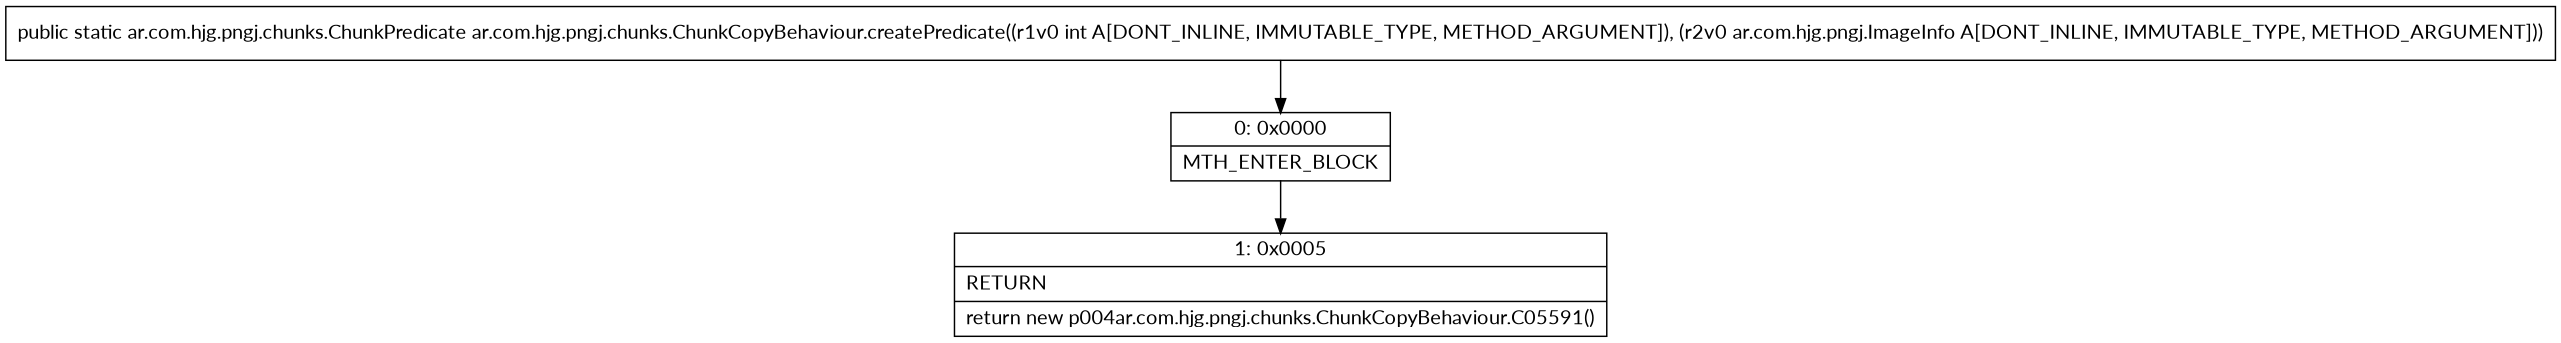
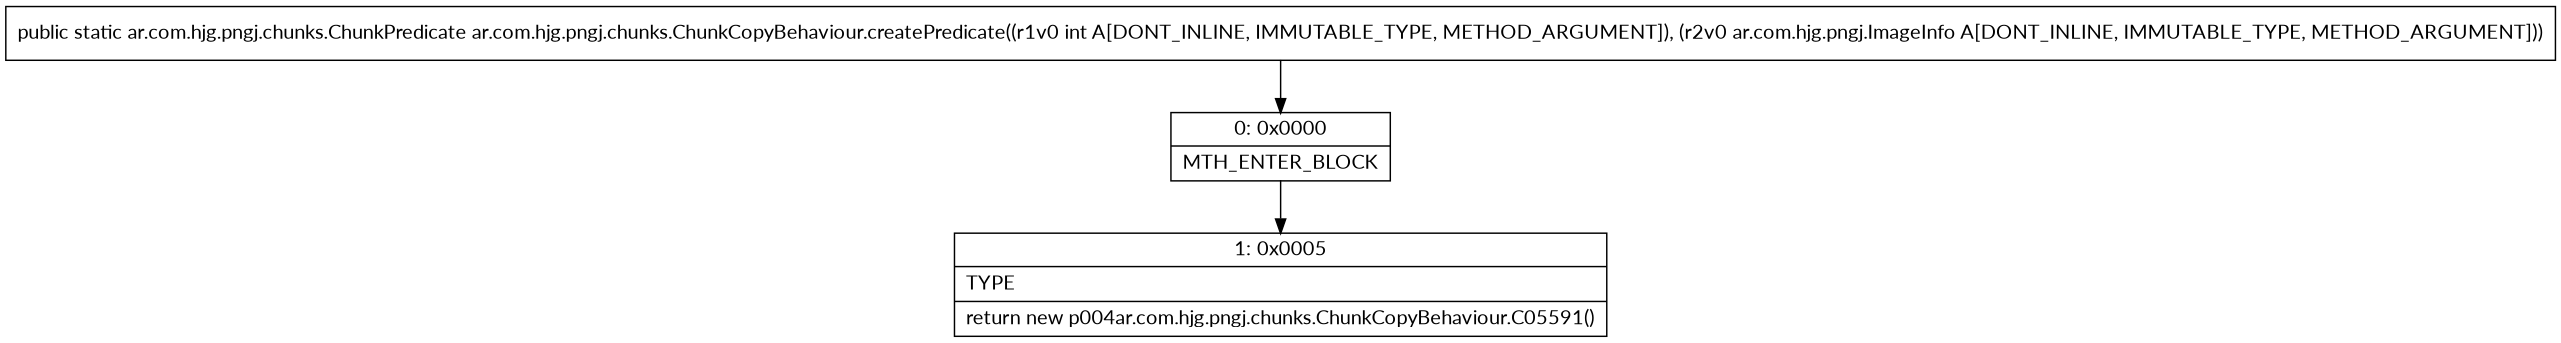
node "1: 0x0005": text "RETURN" -> "TYPE"
